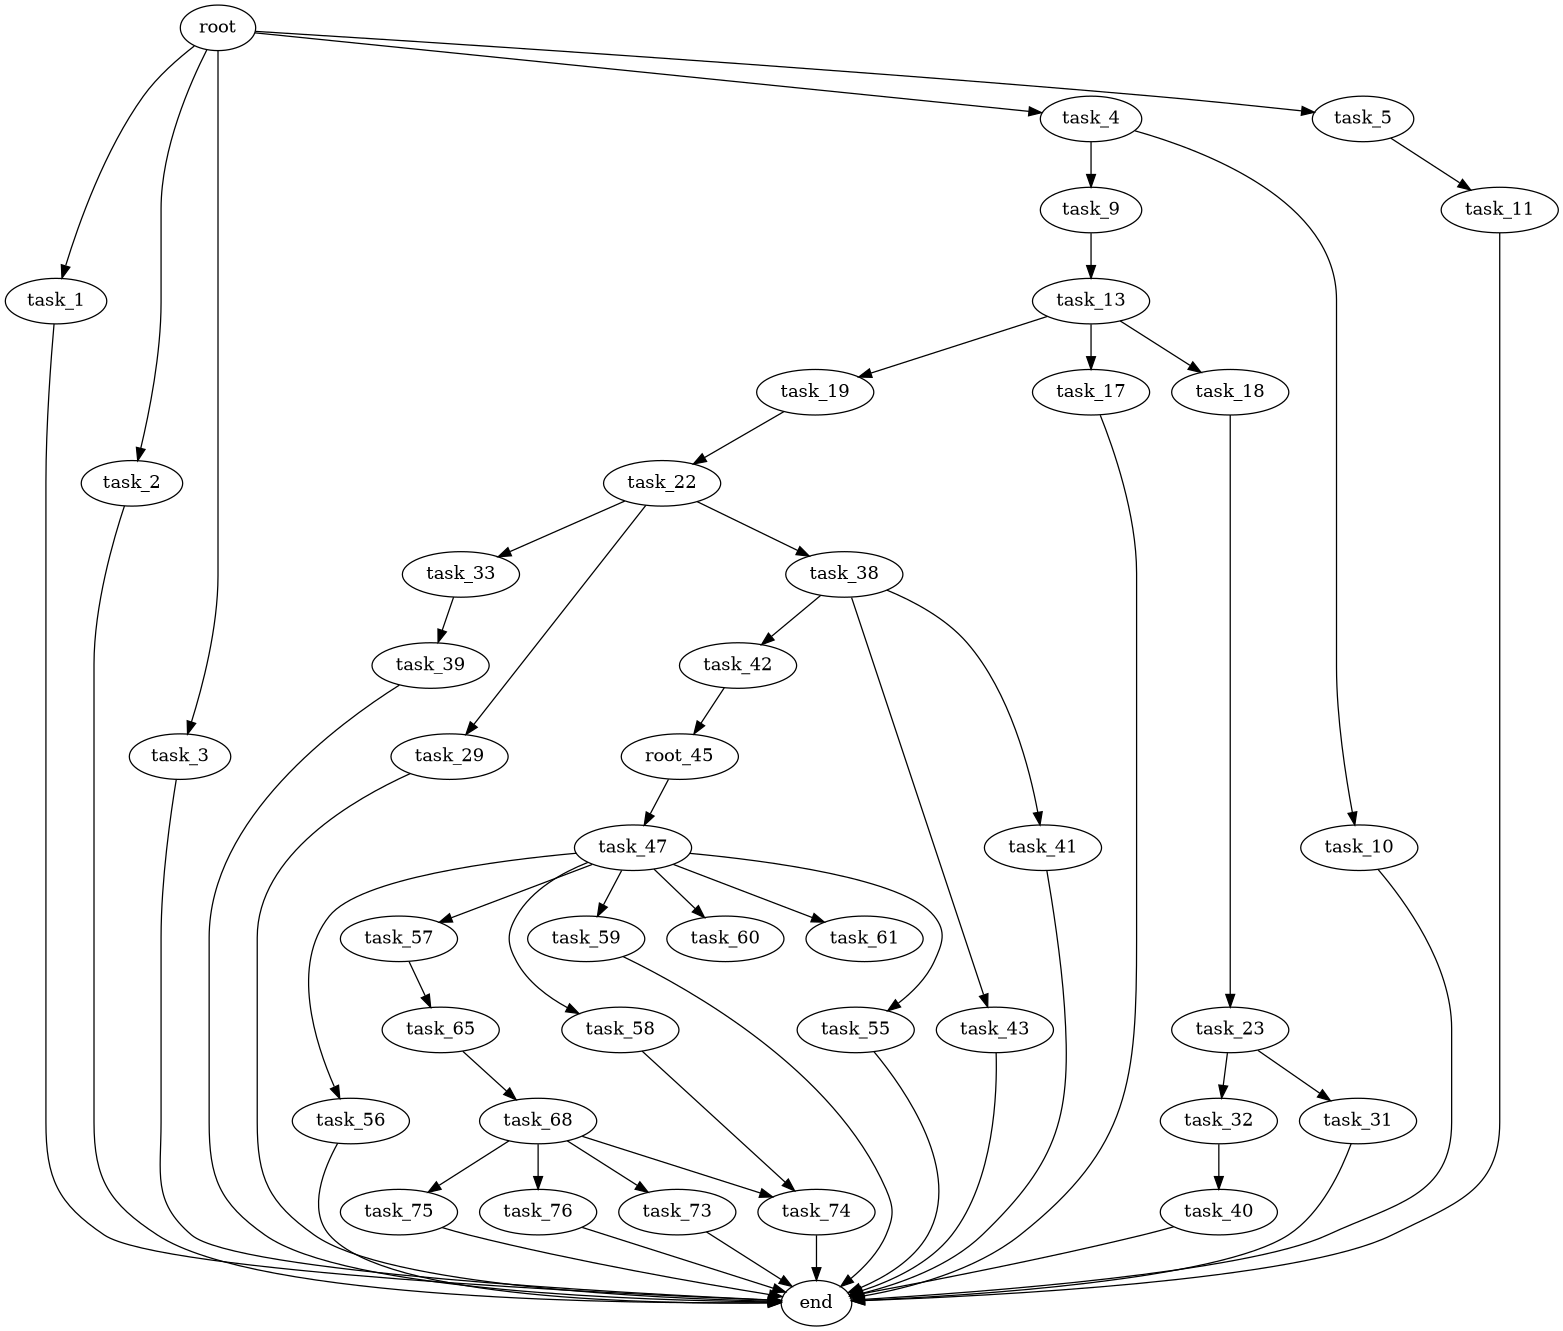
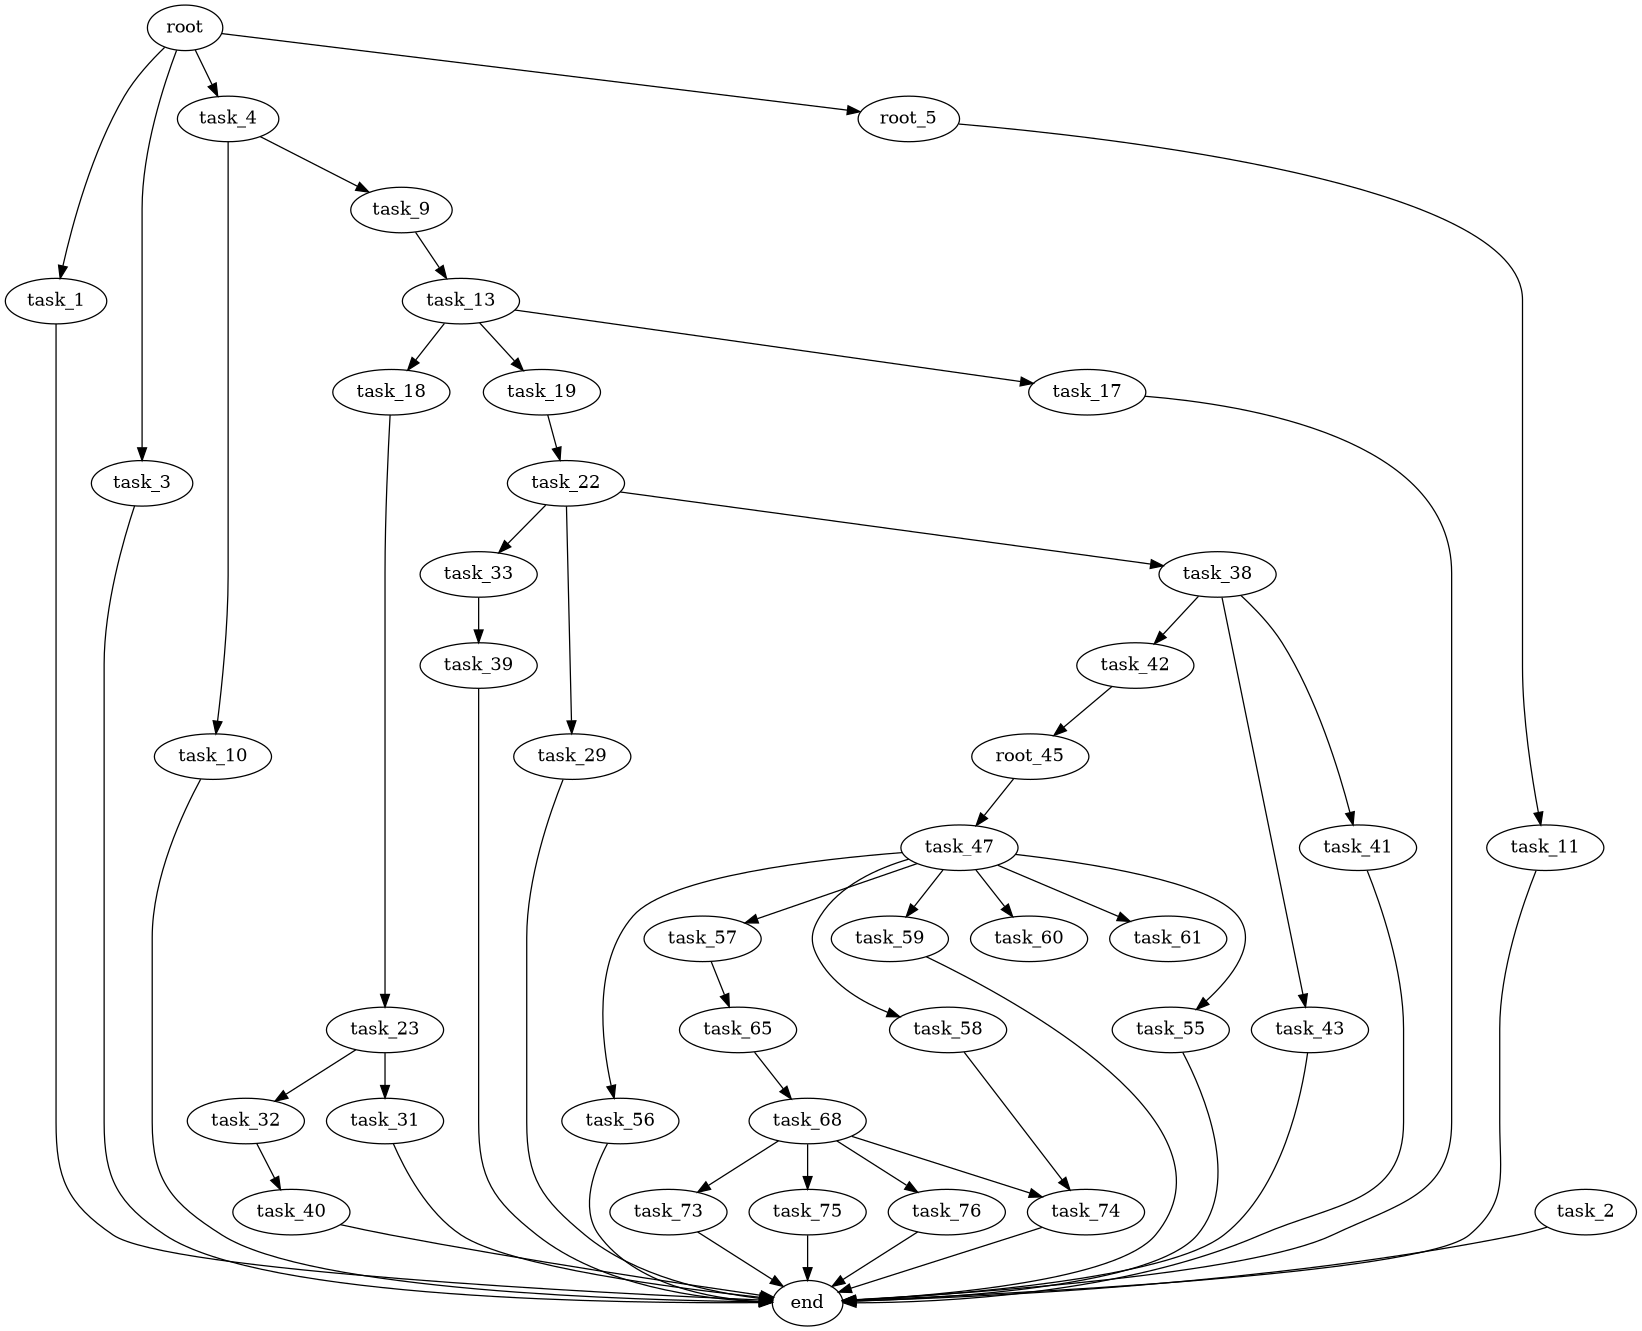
node "task_5": label "task_5" -> "root_5"
edge "root" -> "task_2": removed
